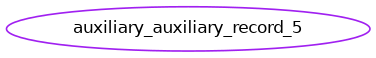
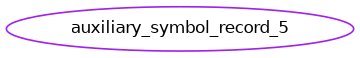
node "auxiliary_auxiliary_record_5": label "auxiliary_auxiliary_record_5" -> "auxiliary_symbol_record_5"
